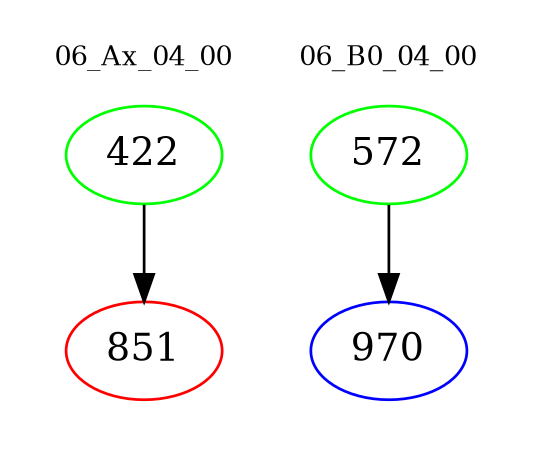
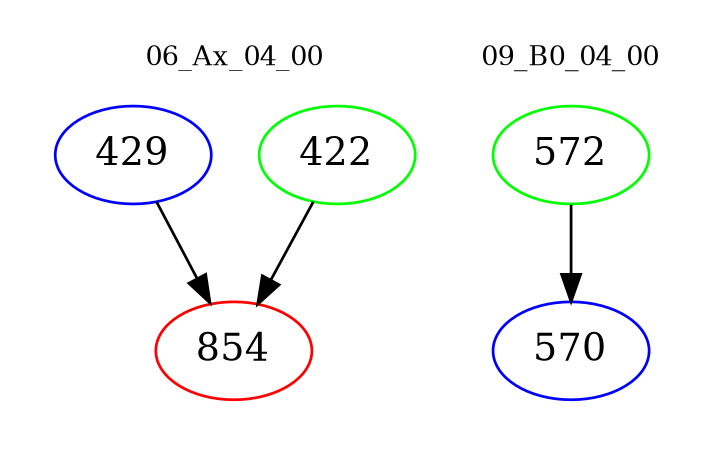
cluster "06_B0_04_00": label "06_B0_04_00" -> "09_B0_04_00"
node "429": added
node "851": label "851" -> "854"
node "970": label "970" -> "570"
